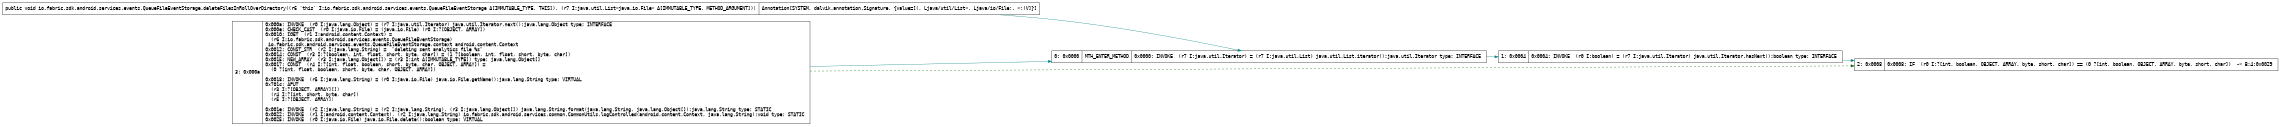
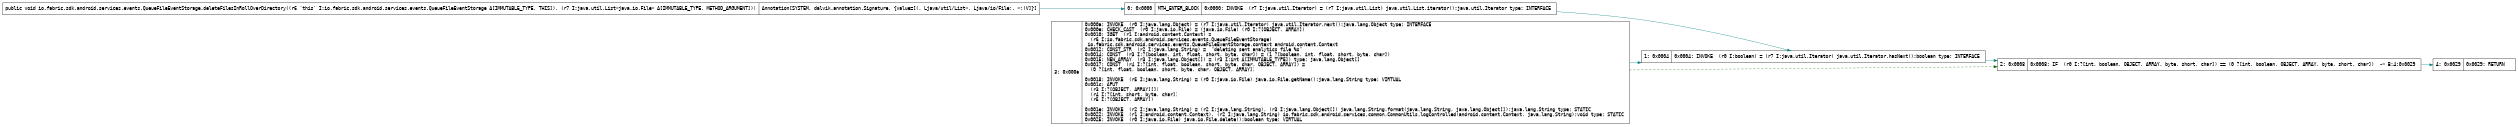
node "0: 0x0000": text "MTH_ENTER_METHOD" -> "MTH_ENTER_BLOCK"
edge "3: 0x000a" -> "0: 0x0000": now "3: 0x000a" -> "1: 0x0004"
node "4: 0x0029": added
node "3: 0x000a": text "0x701c: APUT" -> "0x001c: APUT"
